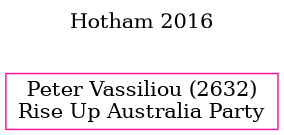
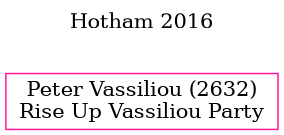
node "Peter Vassiliou (2632) Rise Up Australia Party": label "Peter Vassiliou (2632) Rise Up Australia Party" -> "Peter Vassiliou (2632) Rise Up Vassiliou Party"
